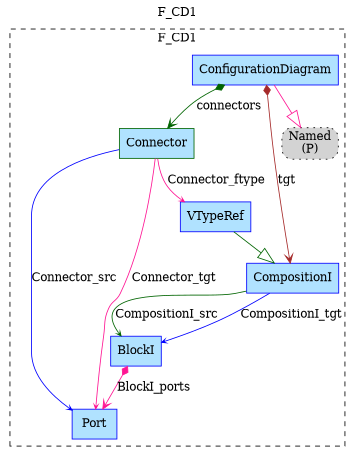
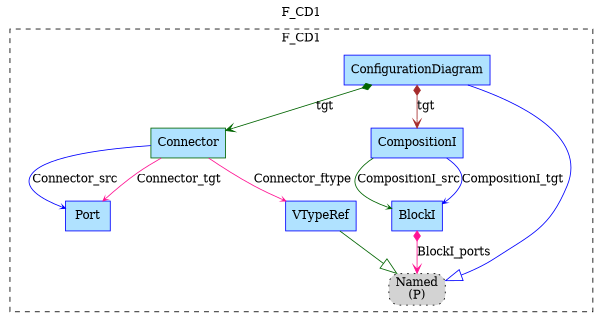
edge "ConfigurationDiagram" -> "Named": color deeppink -> blue
edge "ConfigurationDiagram" -- "Connector": label "connectors" -> "tgt"
edge "VTypeRef" -> "CompositionI": now "VTypeRef" -> "Named"
edge "BlockI" -- "Port": now "BlockI" -- "Named"
